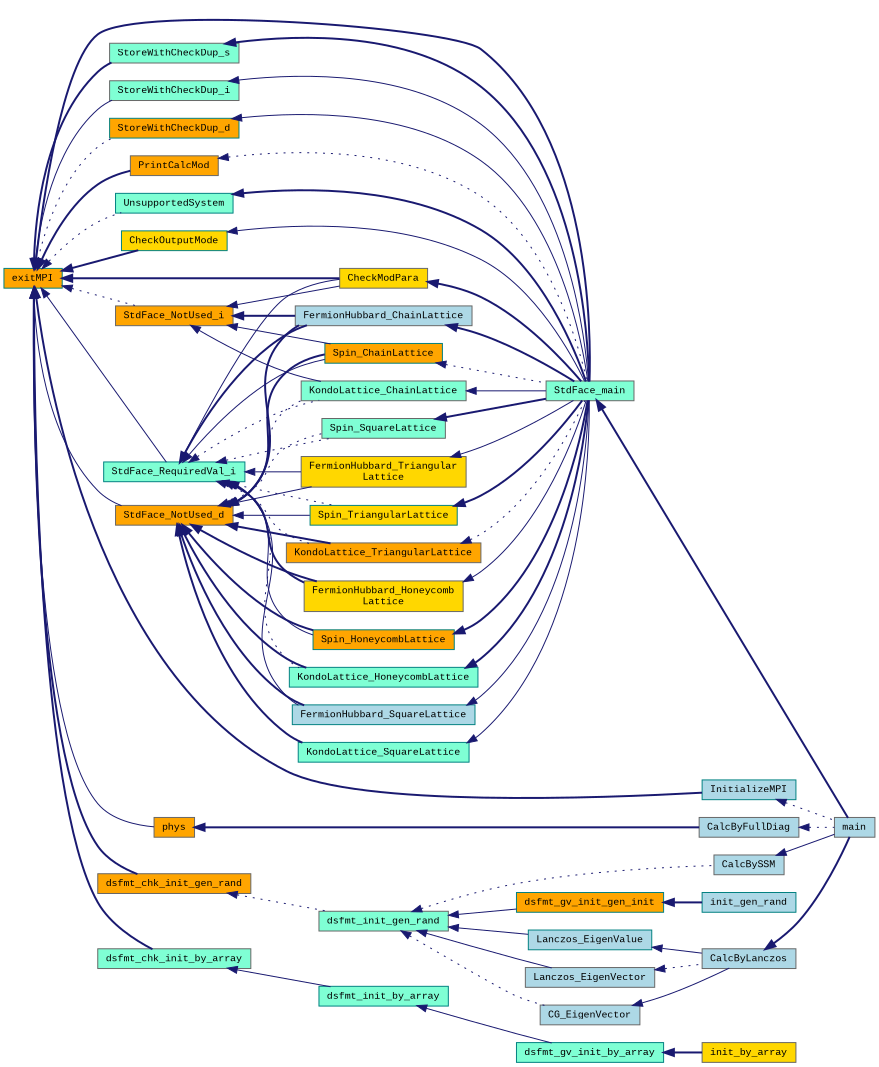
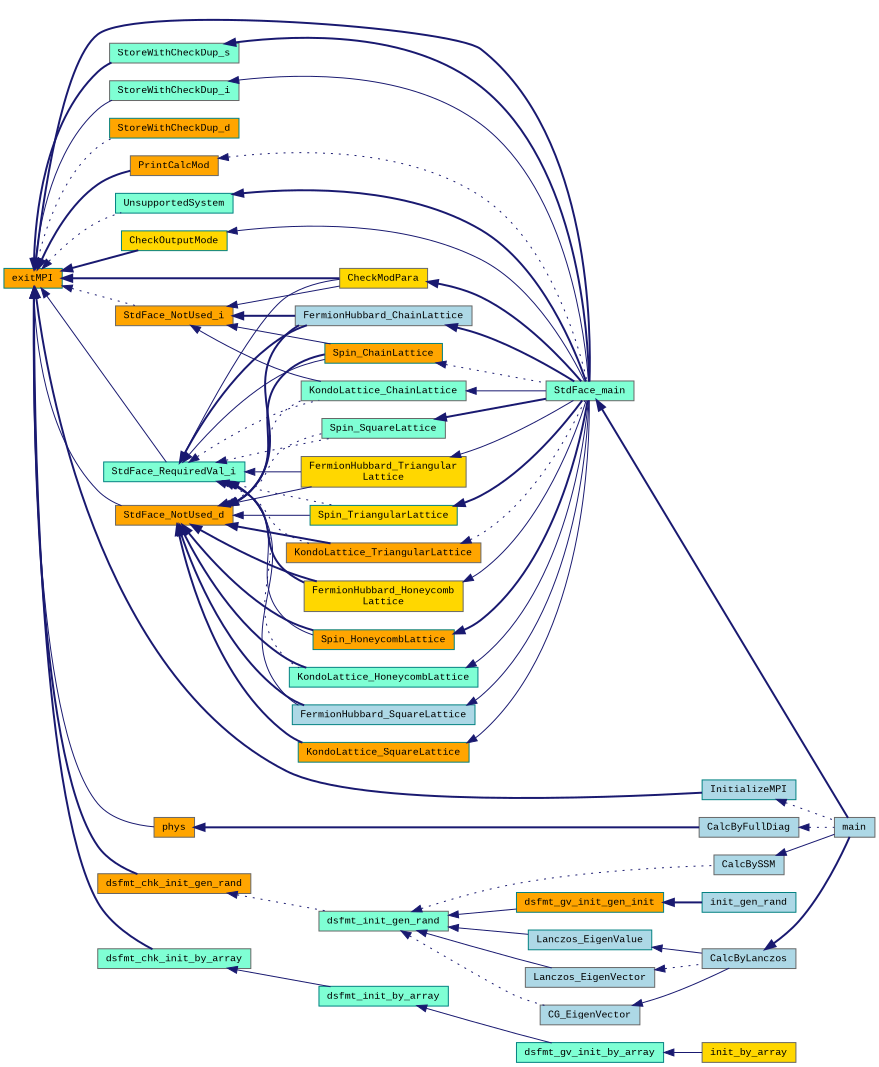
edge "StdFace_main" -> "StoreWithCheckDup_d": removed
edge "StdFace_main" -> "KondoLattice_HoneycombLattice": style bold -> solid
node "KondoLattice_SquareLattice": fillcolor aquamarine -> orange
edge "init_by_array" -> "dsfmt_gv_init_by_array": style bold -> solid
